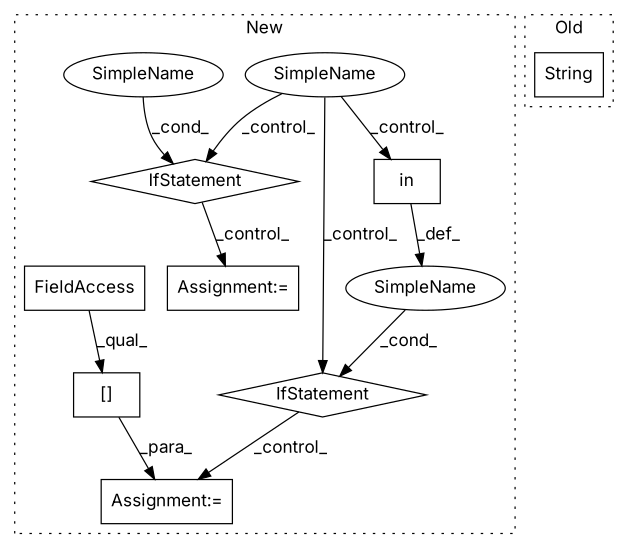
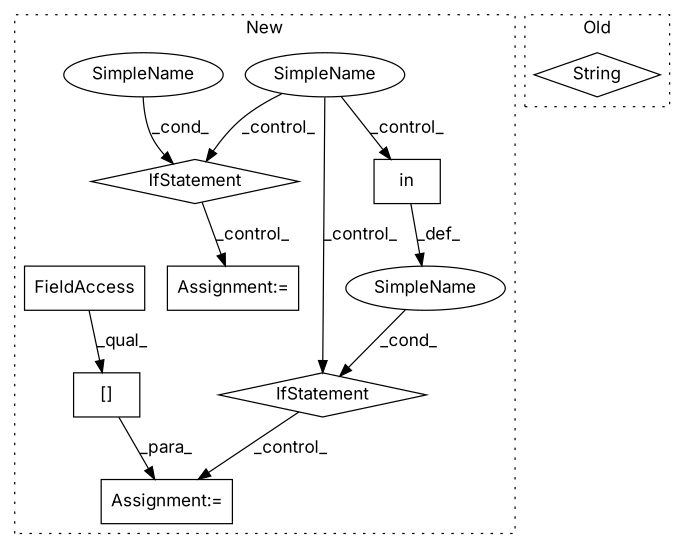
node "String": shape box -> diamond
